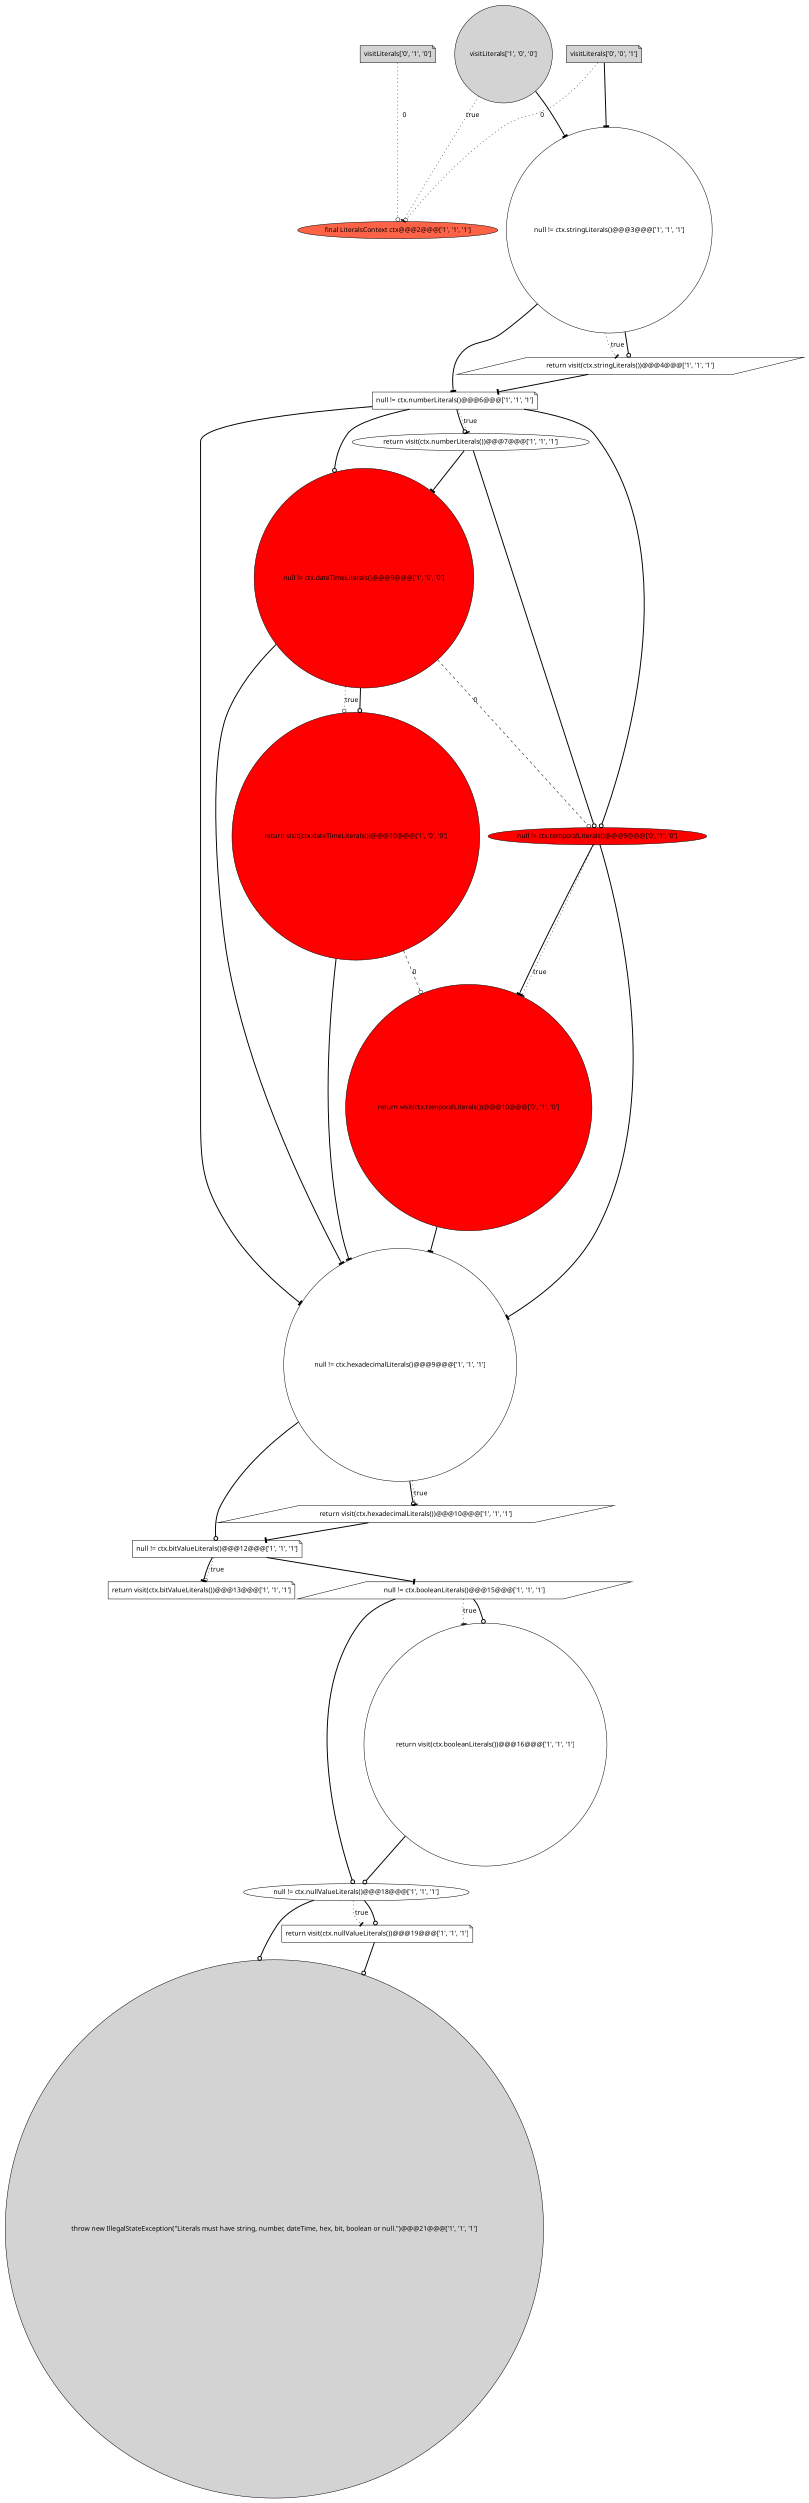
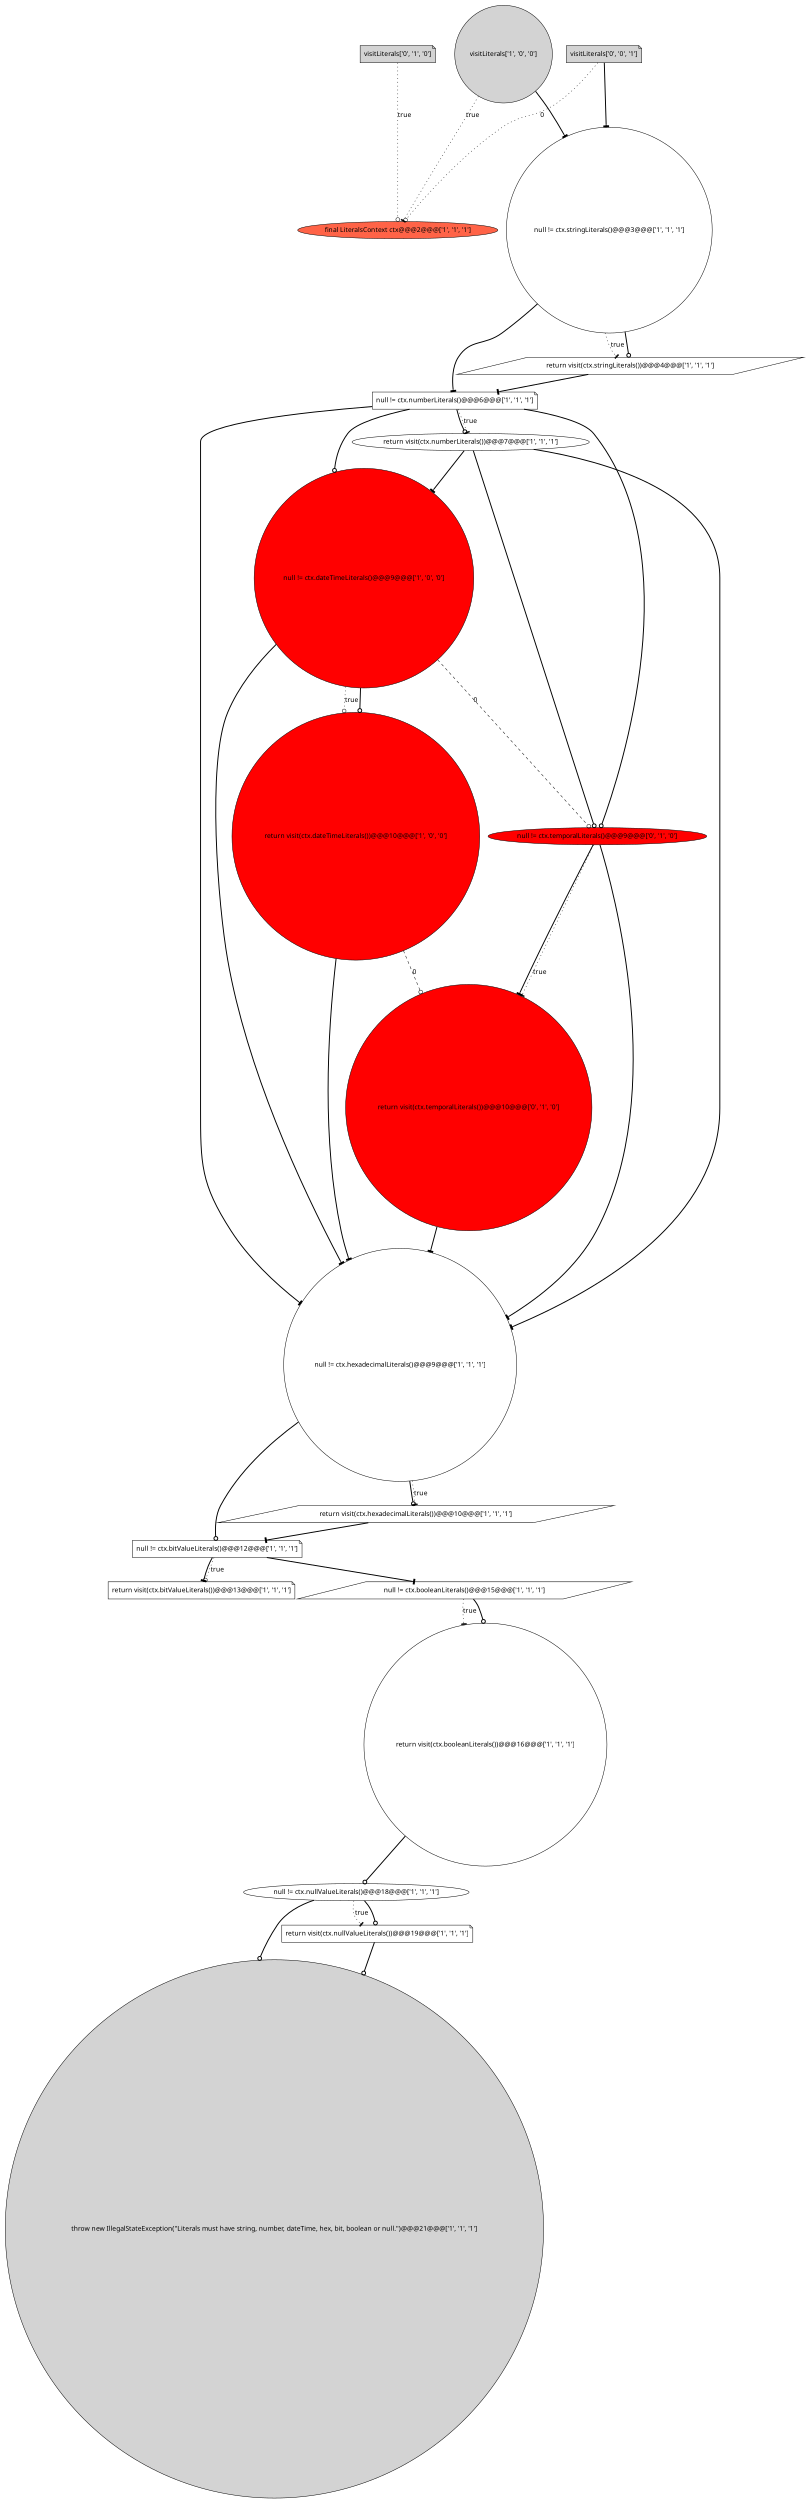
edge "visitLiterals['0', '1', '0']" -> "final LiteralsContext ctx@@@2@@@['1', '1', '1']": label "0" -> "true"
edge "return visit(ctx.numberLiterals())@@@7@@@['1', '1', '1']" -> "null != ctx.hexadecimalLiterals()@@@9@@@['1', '1', '1']": added
edge "null != ctx.booleanLiterals()@@@15@@@['1', '1', '1']" -> "null != ctx.nullValueLiterals()@@@18@@@['1', '1', '1']": removed
